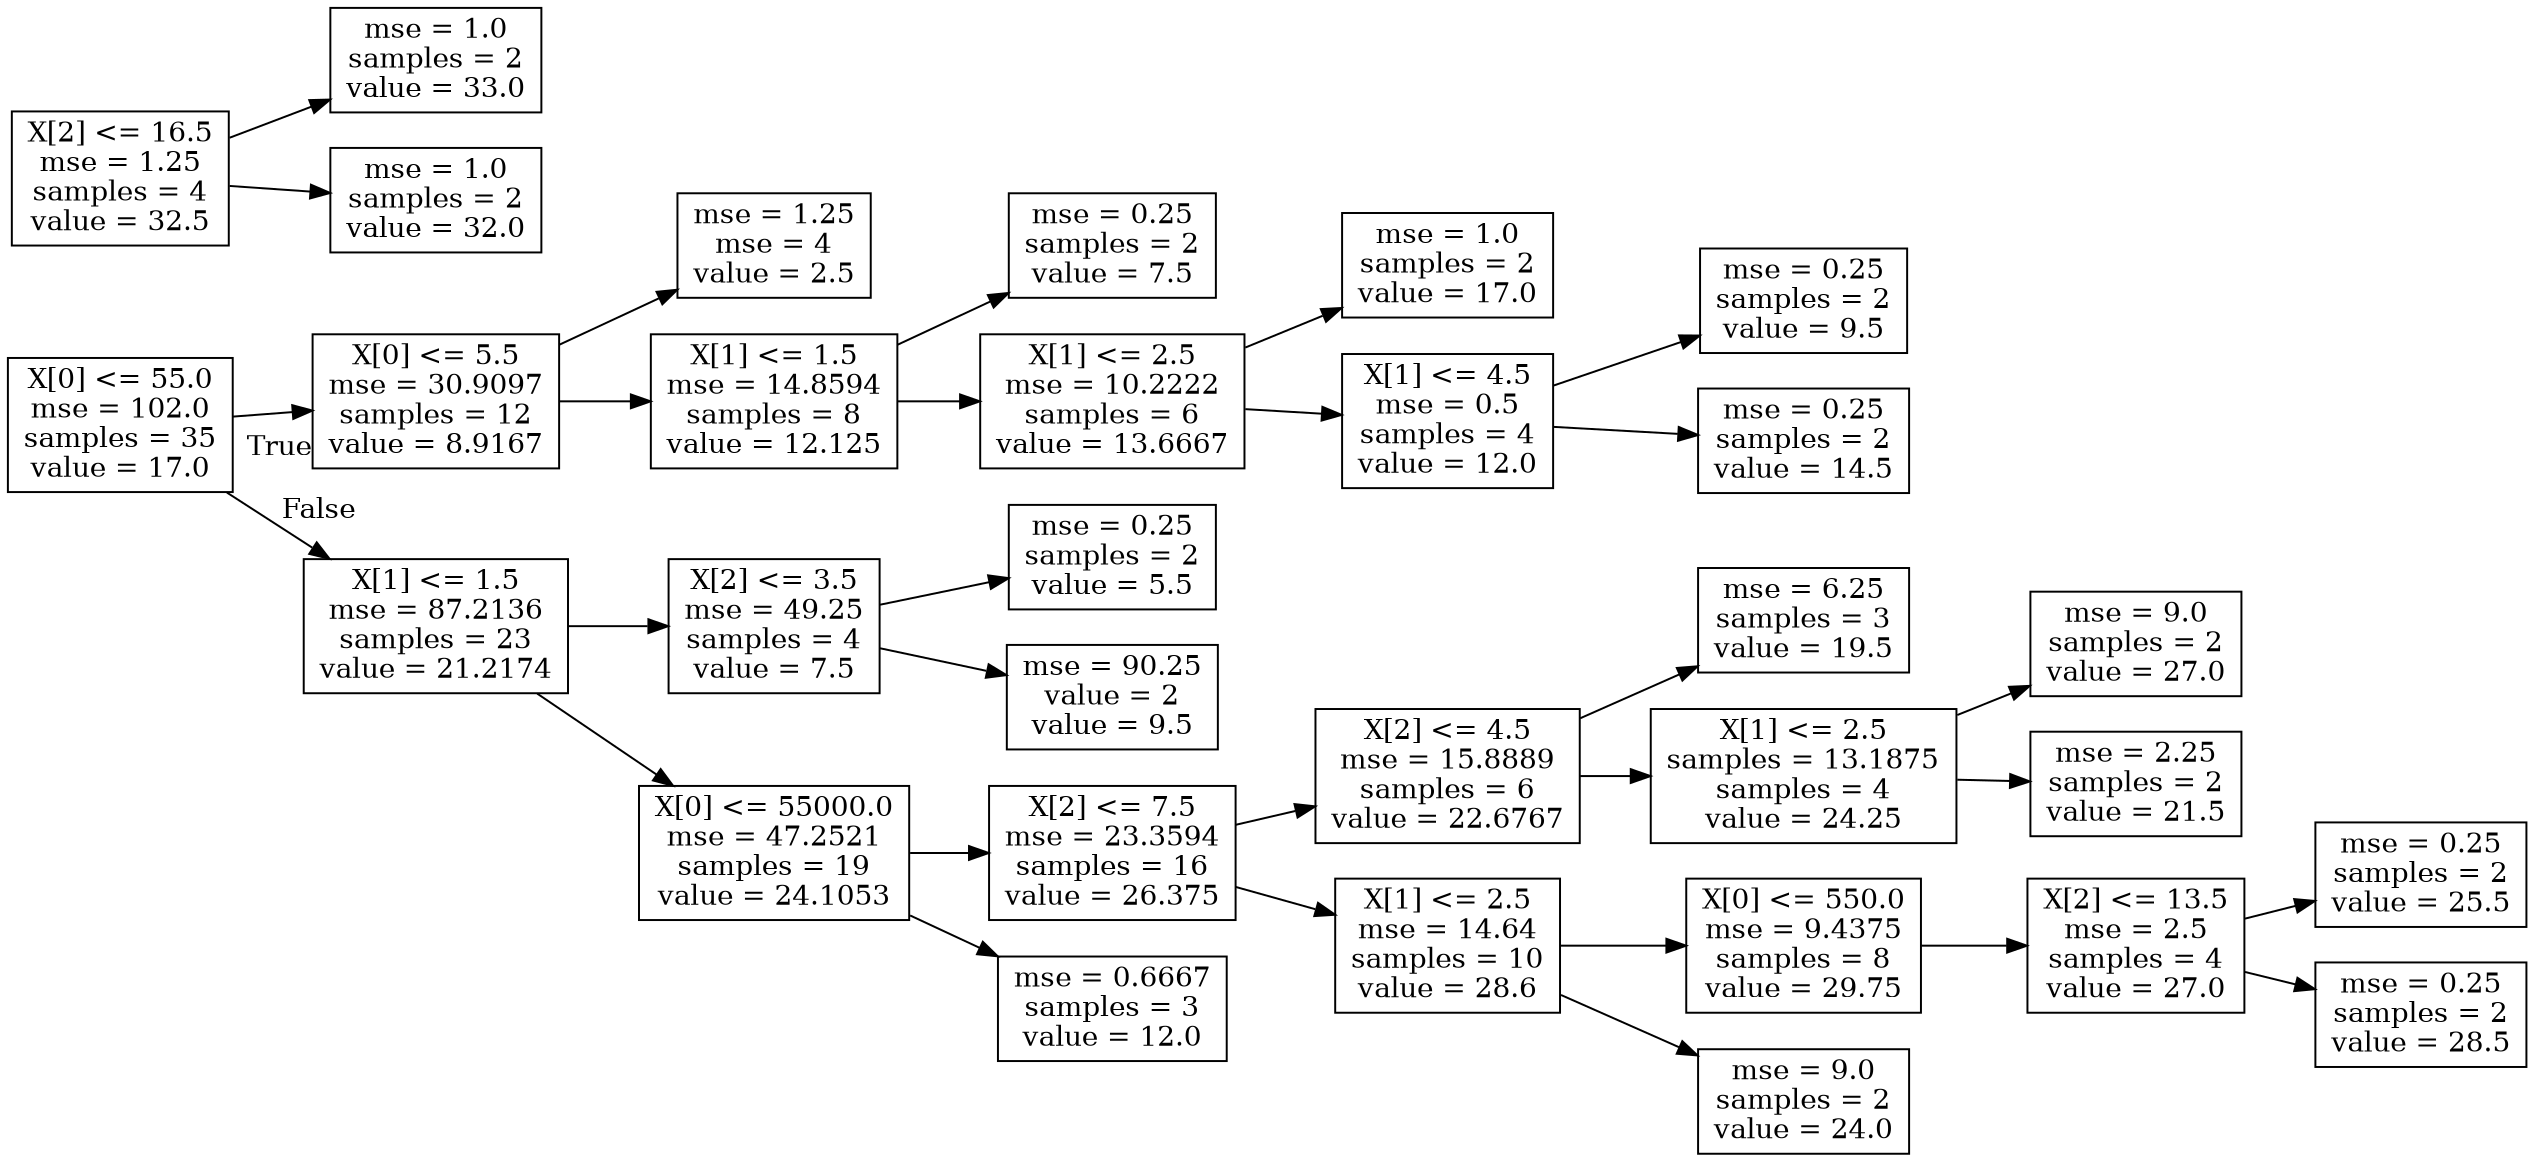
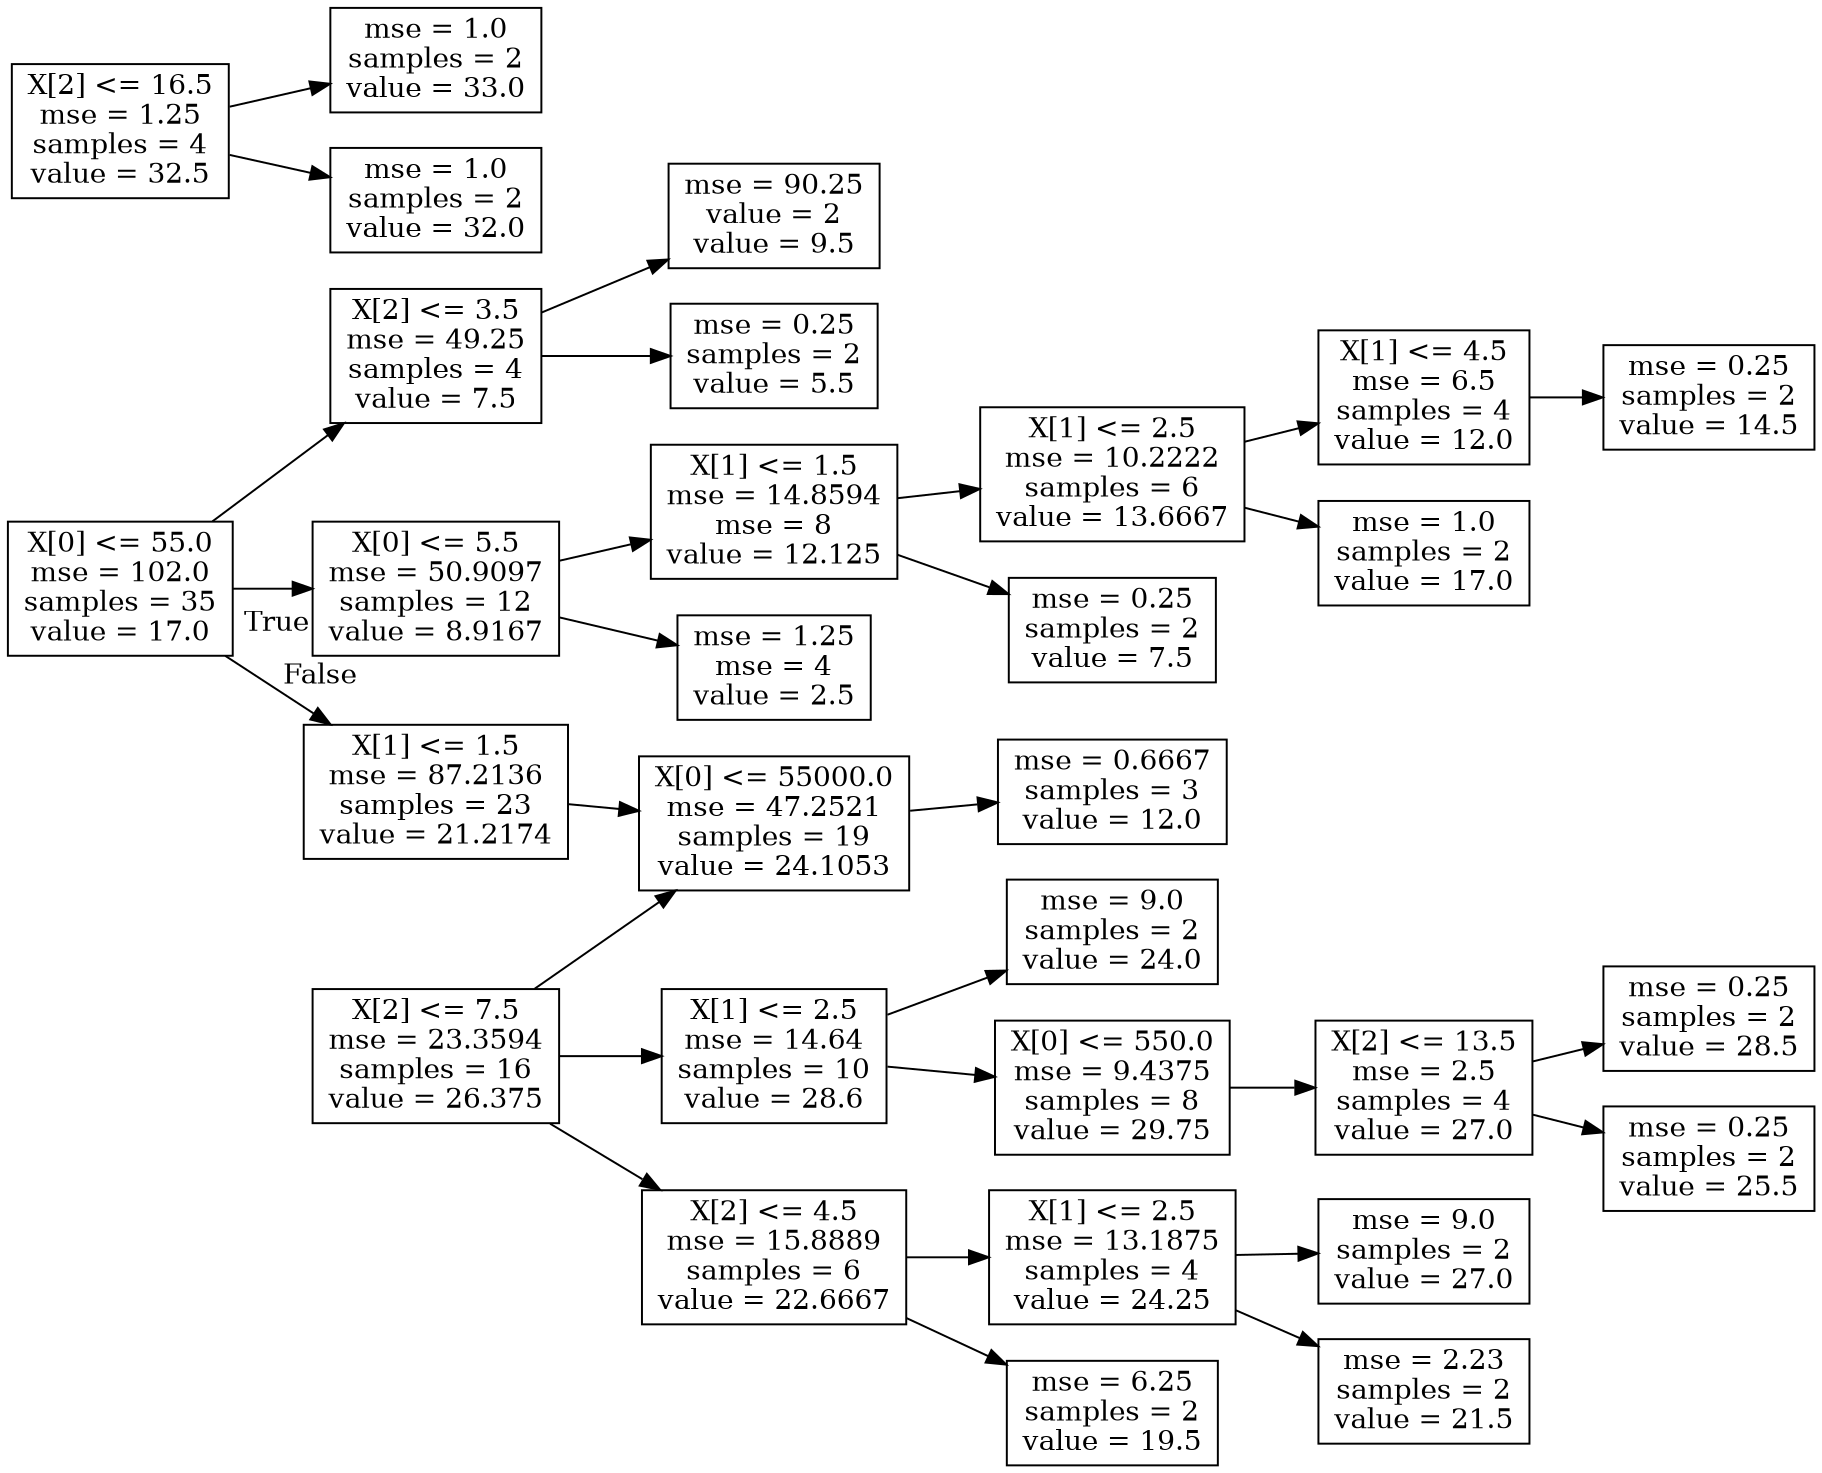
node "mse = 0.25 samples = 2 value = 9.5": removed
node "X[0] <= 5.5 mse = 30.9097 samples = 12 value = 8.9167": label "X[0] <= 5.5 mse = 30.9097 samples = 12 value = 8.9167" -> "X[0] <= 5.5 mse = 50.9097 samples = 12 value = 8.9167"
node "X[1] <= 1.5 mse = 14.8594 samples = 8 value = 12.125": label "X[1] <= 1.5 mse = 14.8594 samples = 8 value = 12.125" -> "X[1] <= 1.5 mse = 14.8594 mse = 8 value = 12.125"
node "X[1] <= 4.5 mse = 0.5 samples = 4 value = 12.0": label "X[1] <= 4.5 mse = 0.5 samples = 4 value = 12.0" -> "X[1] <= 4.5 mse = 6.5 samples = 4 value = 12.0"
node "mse = 6.25 samples = 3 value = 19.5": label "mse = 6.25 samples = 3 value = 19.5" -> "mse = 6.25 samples = 2 value = 19.5"
edge "X[1] <= 1.5 mse = 87.2136 samples = 23 value = 21.2174" -> "X[2] <= 3.5 mse = 49.25 samples = 4 value = 7.5": now "X[0] <= 55.0 mse = 102.0 samples = 35 value = 17.0" -> "X[2] <= 3.5 mse = 49.25 samples = 4 value = 7.5"
node "X[2] <= 4.5 mse = 15.8889 samples = 6 value = 22.6767": label "X[2] <= 4.5 mse = 15.8889 samples = 6 value = 22.6767" -> "X[2] <= 4.5 mse = 15.8889 samples = 6 value = 22.6667"
node "X[1] <= 2.5 samples = 13.1875 samples = 4 value = 24.25": label "X[1] <= 2.5 samples = 13.1875 samples = 4 value = 24.25" -> "X[1] <= 2.5 mse = 13.1875 samples = 4 value = 24.25"
node "mse = 2.25 samples = 2 value = 21.5": label "mse = 2.25 samples = 2 value = 21.5" -> "mse = 2.23 samples = 2 value = 21.5"
edge "X[0] <= 55000.0 mse = 47.2521 samples = 19 value = 24.1053" -> "X[2] <= 7.5 mse = 23.3594 samples = 16 value = 26.375": reversed
